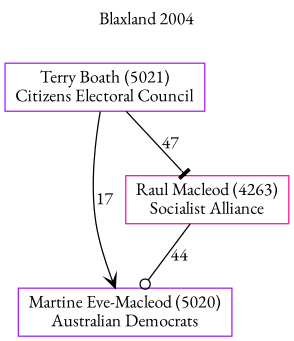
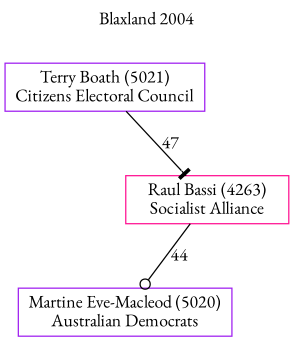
edge "Terry Boath (5021) Citizens Electoral Council" -> "Martine Eve-Macleod (5020) Australian Democrats": removed, label "17"
node "Raul Macleod (4263) Socialist Alliance": label "Raul Macleod (4263) Socialist Alliance" -> "Raul Bassi (4263) Socialist Alliance"
